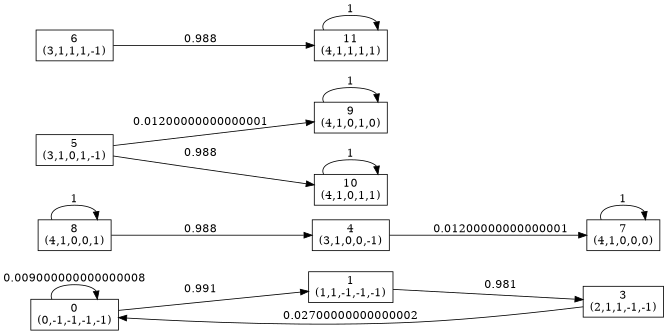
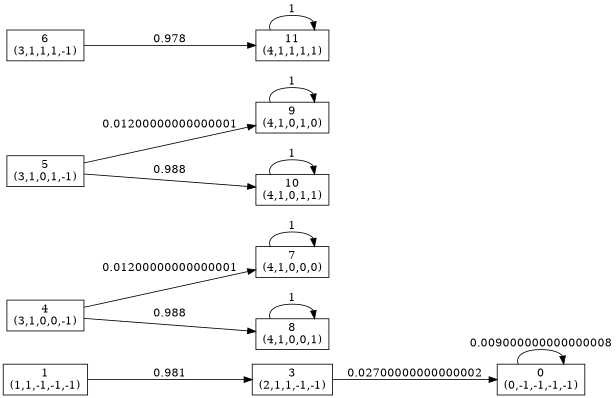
edge "6 (3,1,1,1,-1)" -> "11 (4,1,1,1,1)": label "0.988" -> "0.978"
edge "8 (4,1,0,0,1)" -> "4 (3,1,0,0,-1)": reversed
edge "0 (0,-1,-1,-1,-1)" -> "1 (1,1,-1,-1,-1)": removed, label "0.991"
